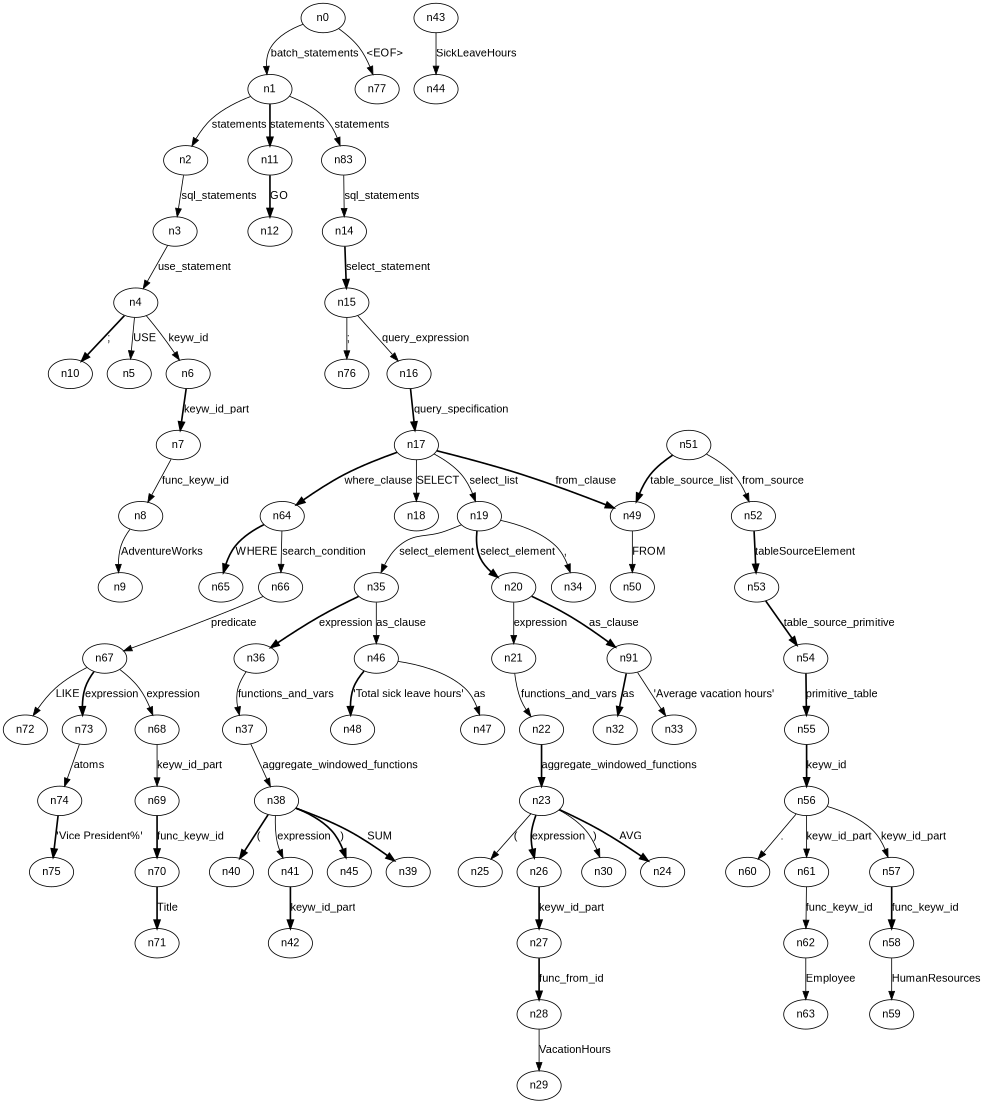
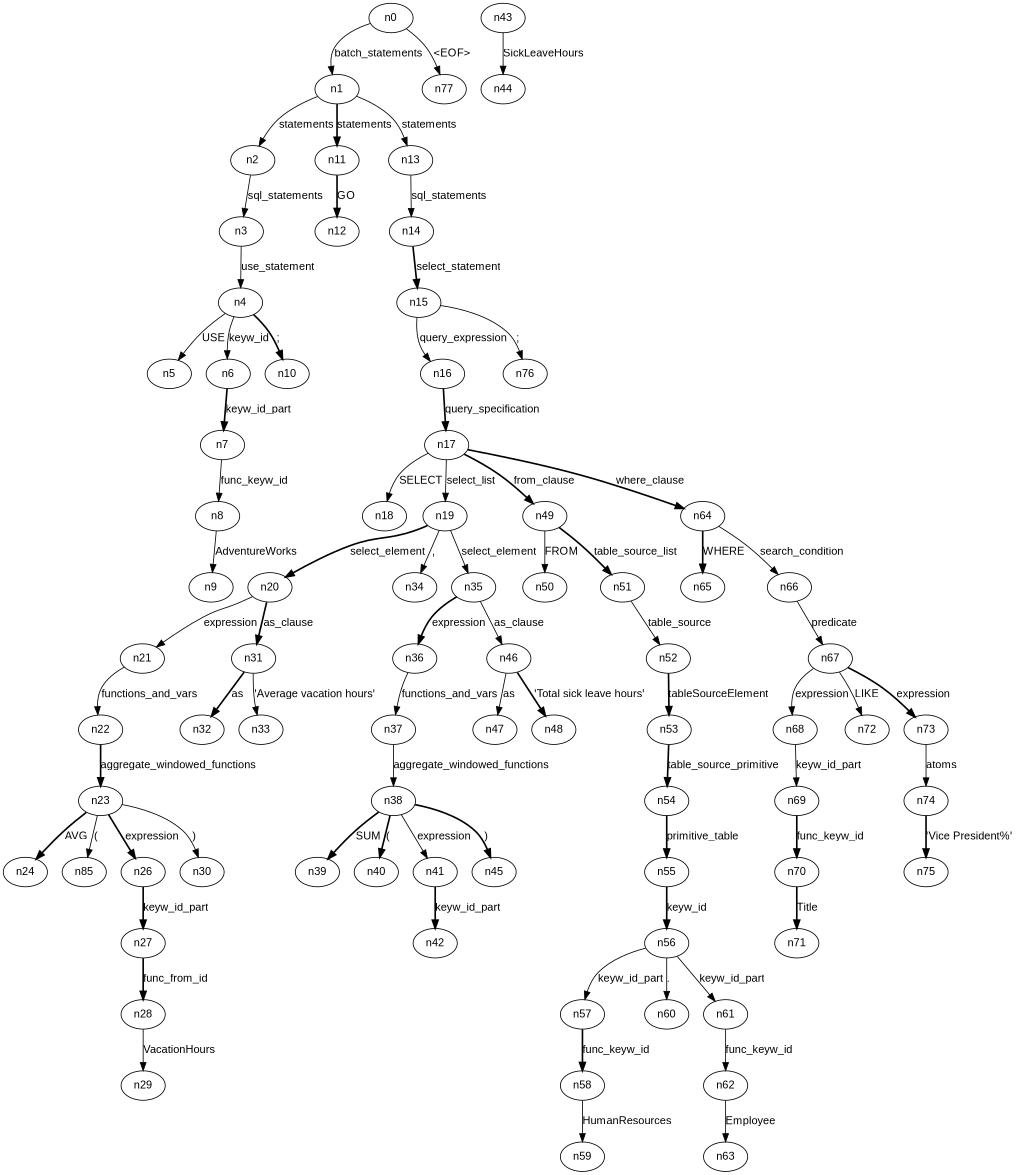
node "n83": label "n83" -> "n13"
edge "n51" -> "n49": reversed
edge "n51" -> "n52": label "from_source" -> "table_source"
node "n91": label "n91" -> "n31"
node "n25": label "n25" -> "n85"
